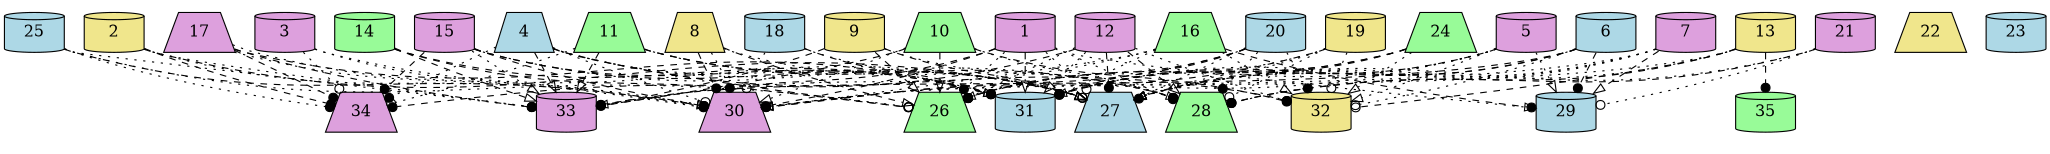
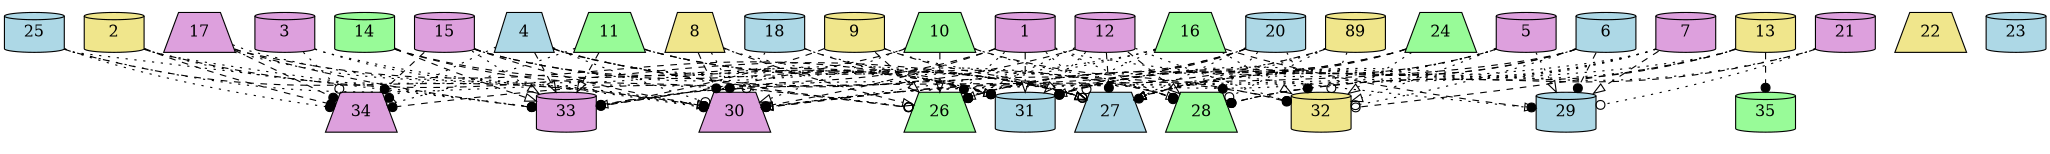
node "19": label "19" -> "89"
